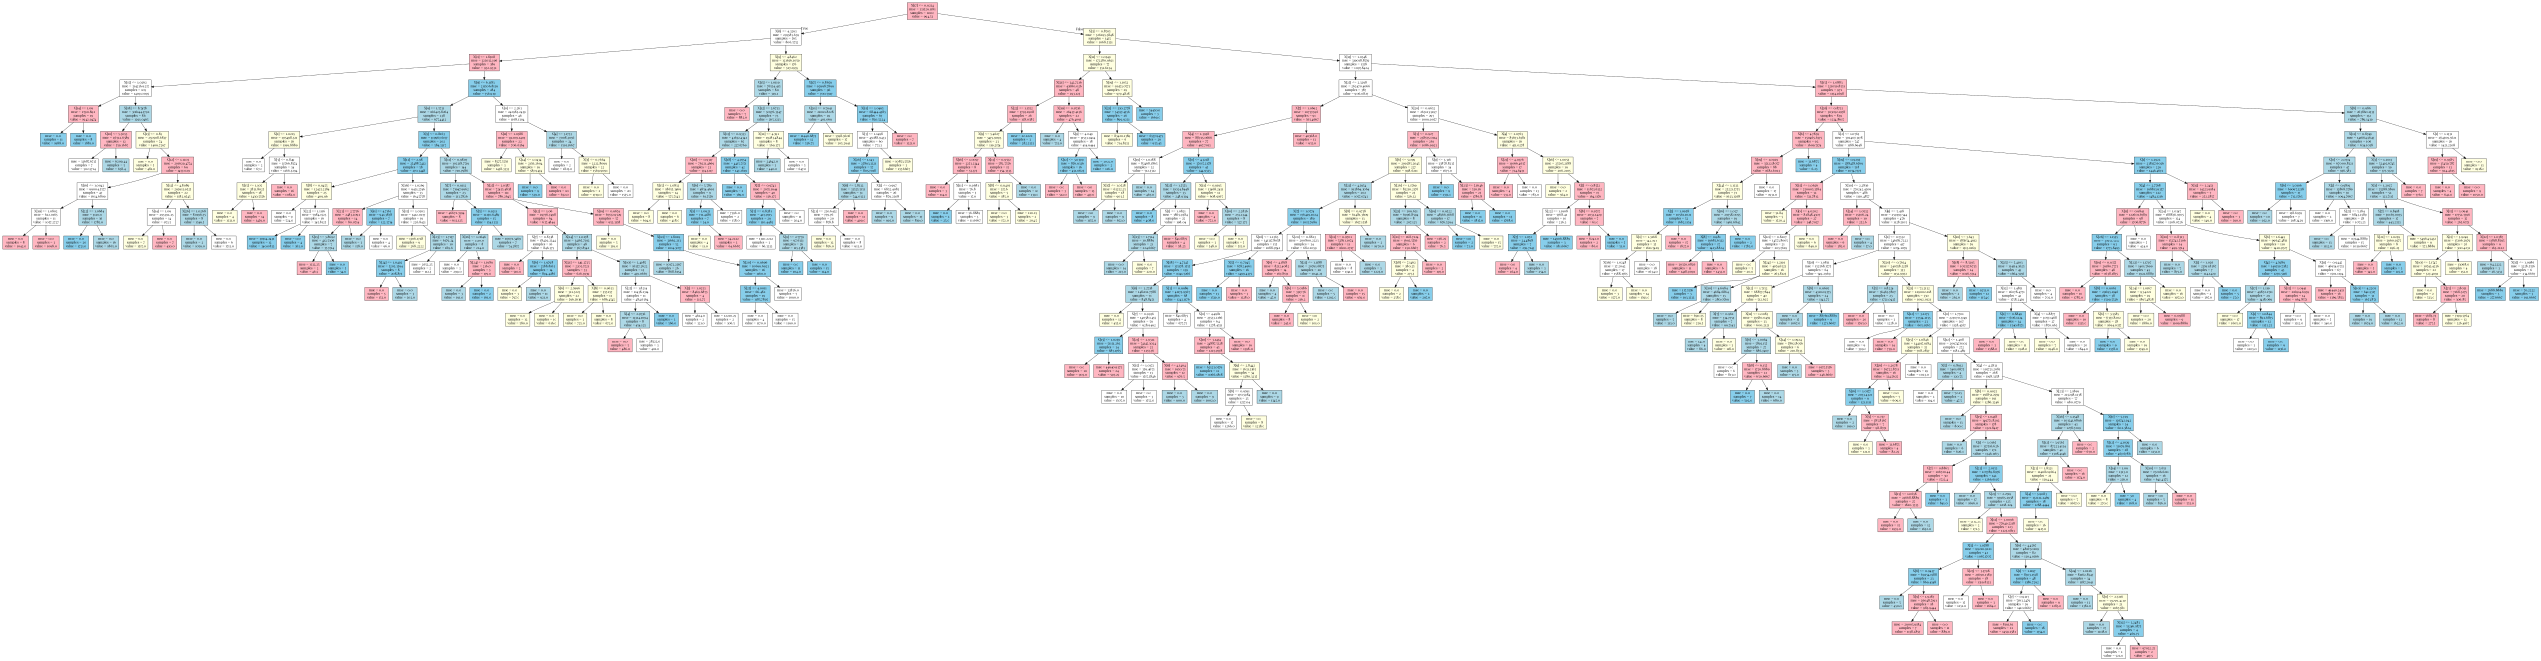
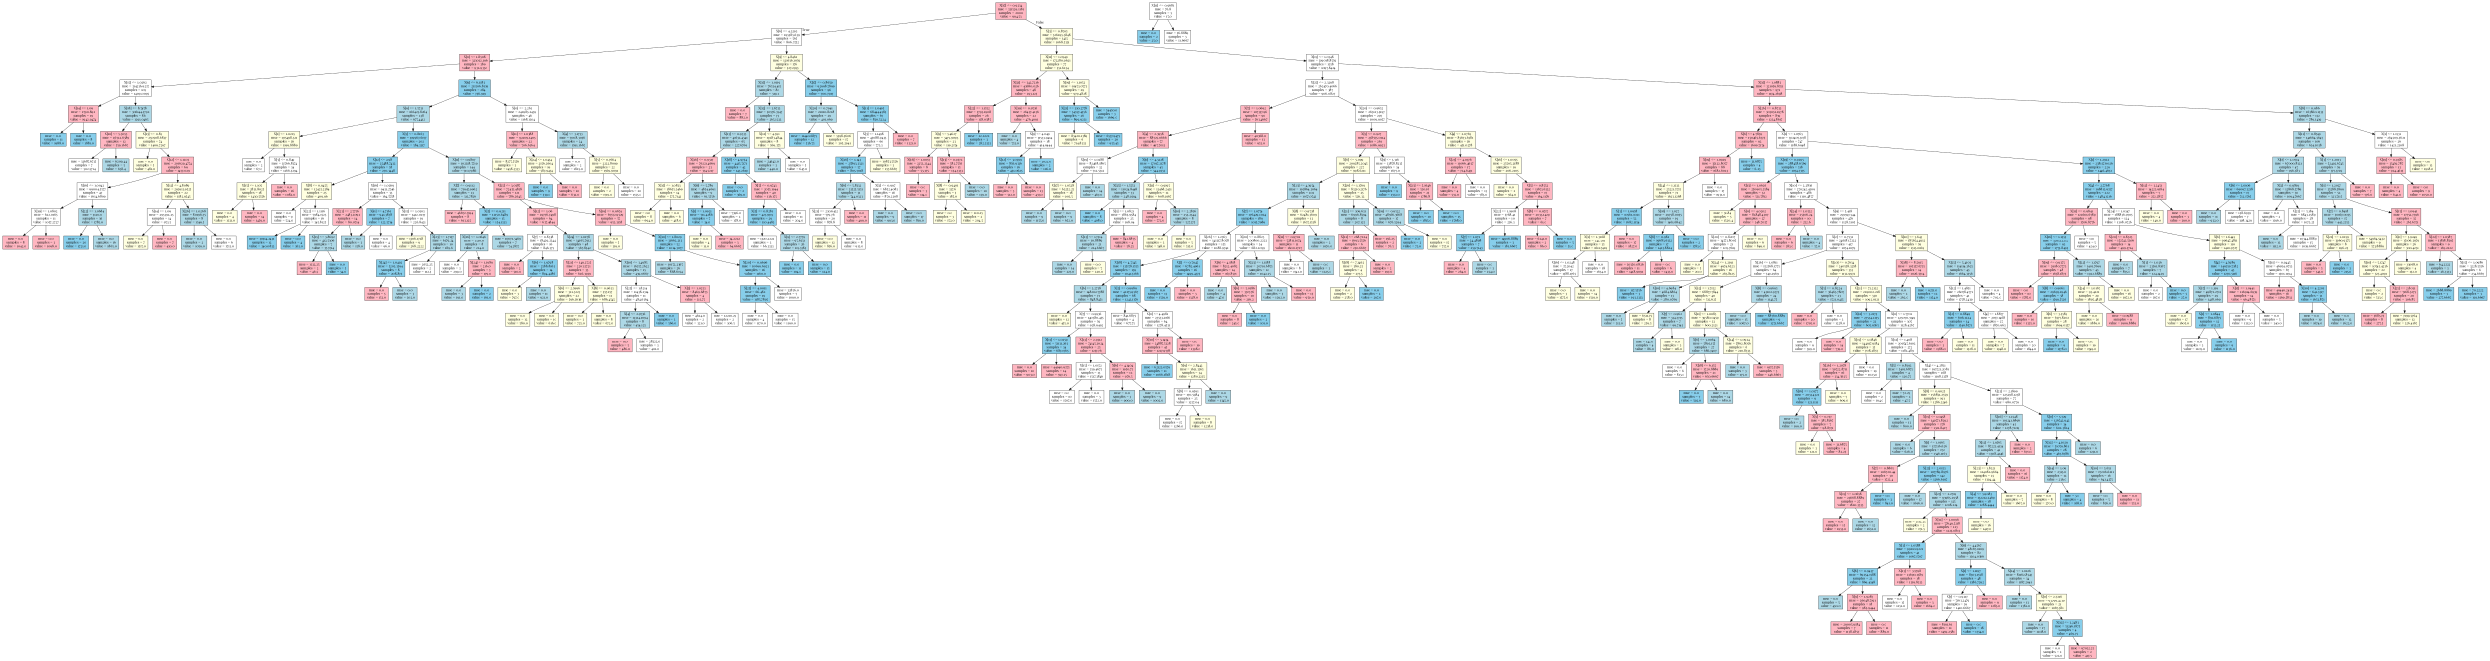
edge "X[16] <= 1.0057 mse = 2253.2344 samples = 8 value = 53.375" -> "X[11] <= 0.9681 mse = 76.8 samples = 5 value = 17.0": removed
node "mse = 0.0 samples = 2 value = 101.0": fillcolor lightyellow -> skyblue
